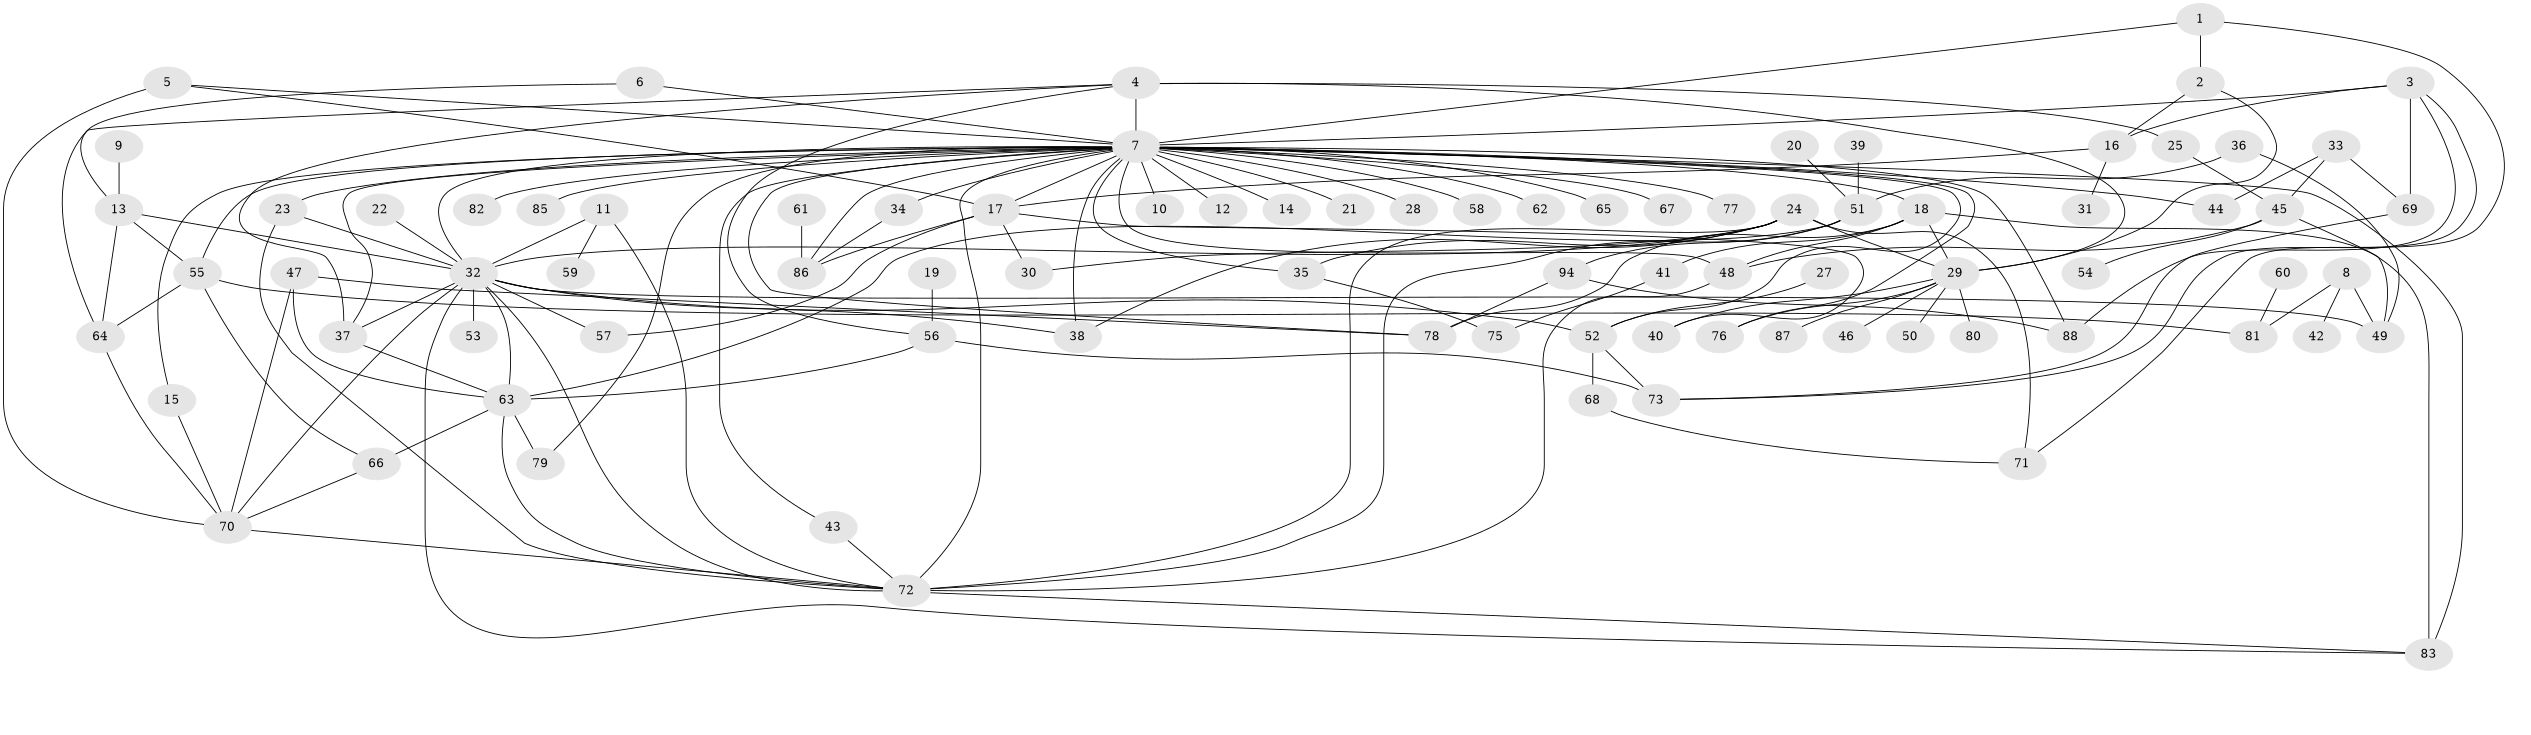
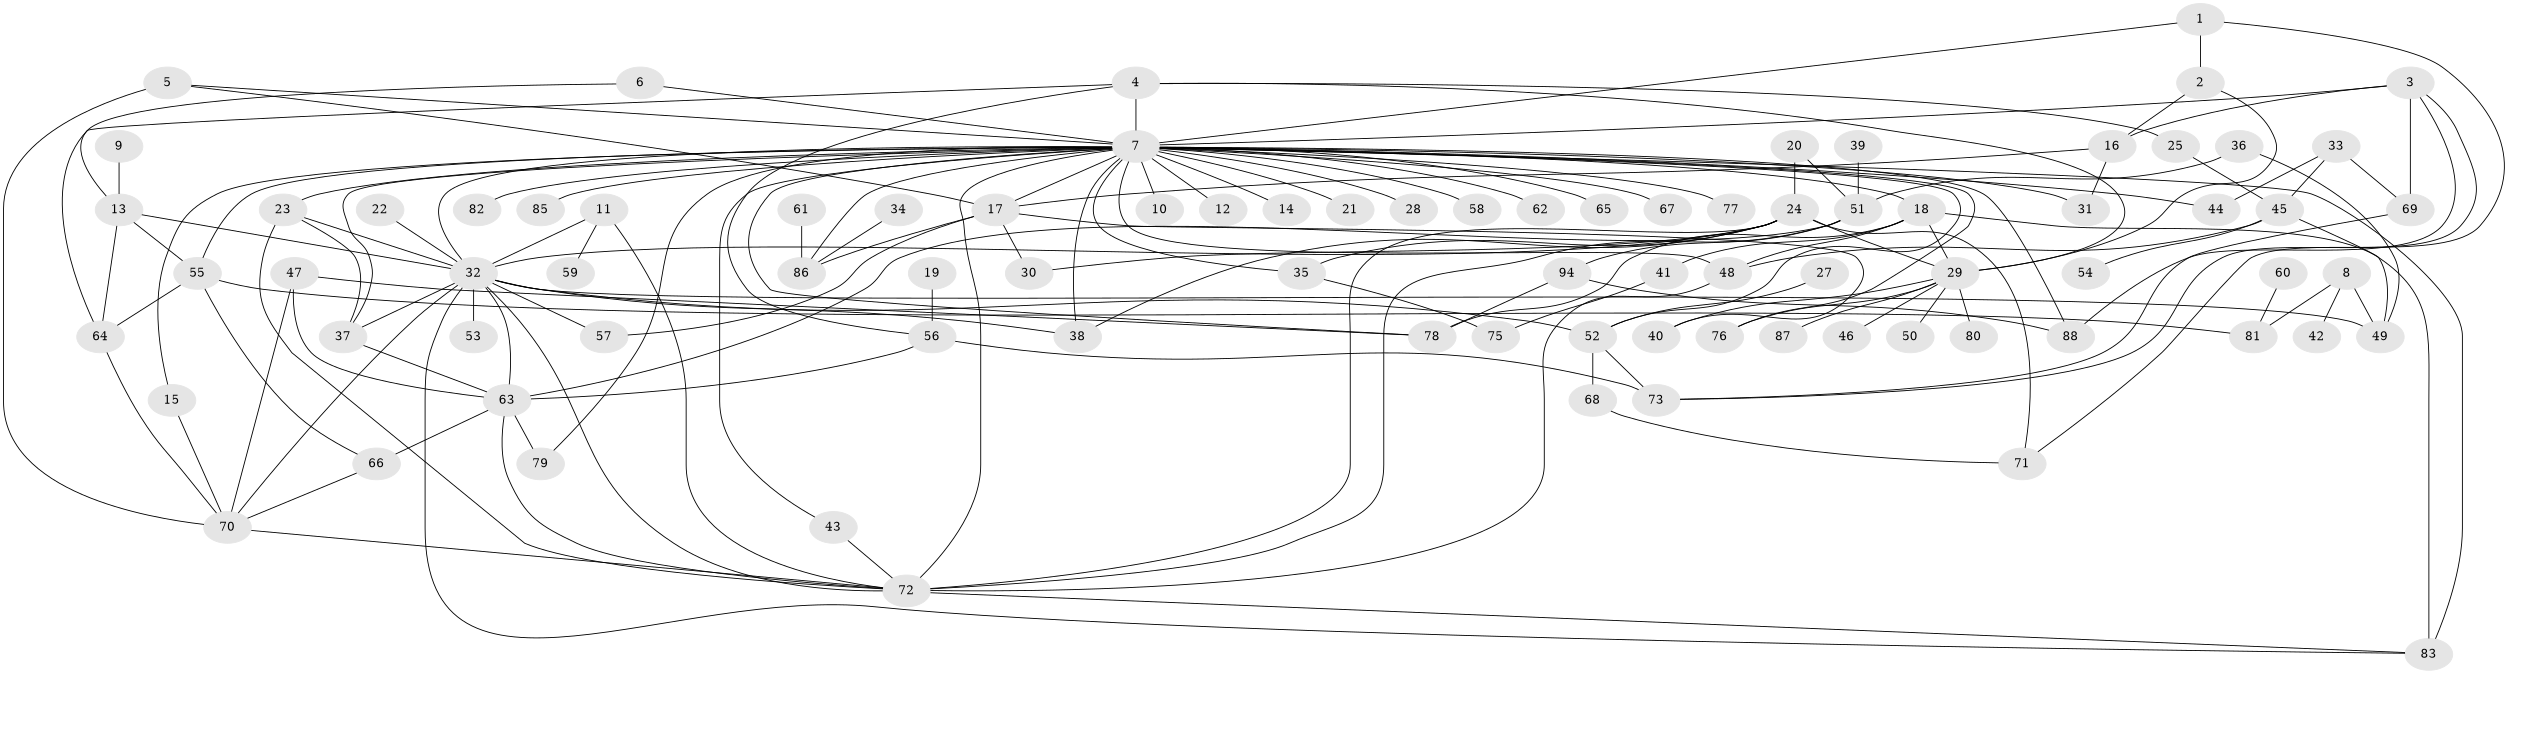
edge "4" -- "37": now "23" -- "37"
edge "7" -- "34": now "7" -- "31"
edge "20" -- "24": added
